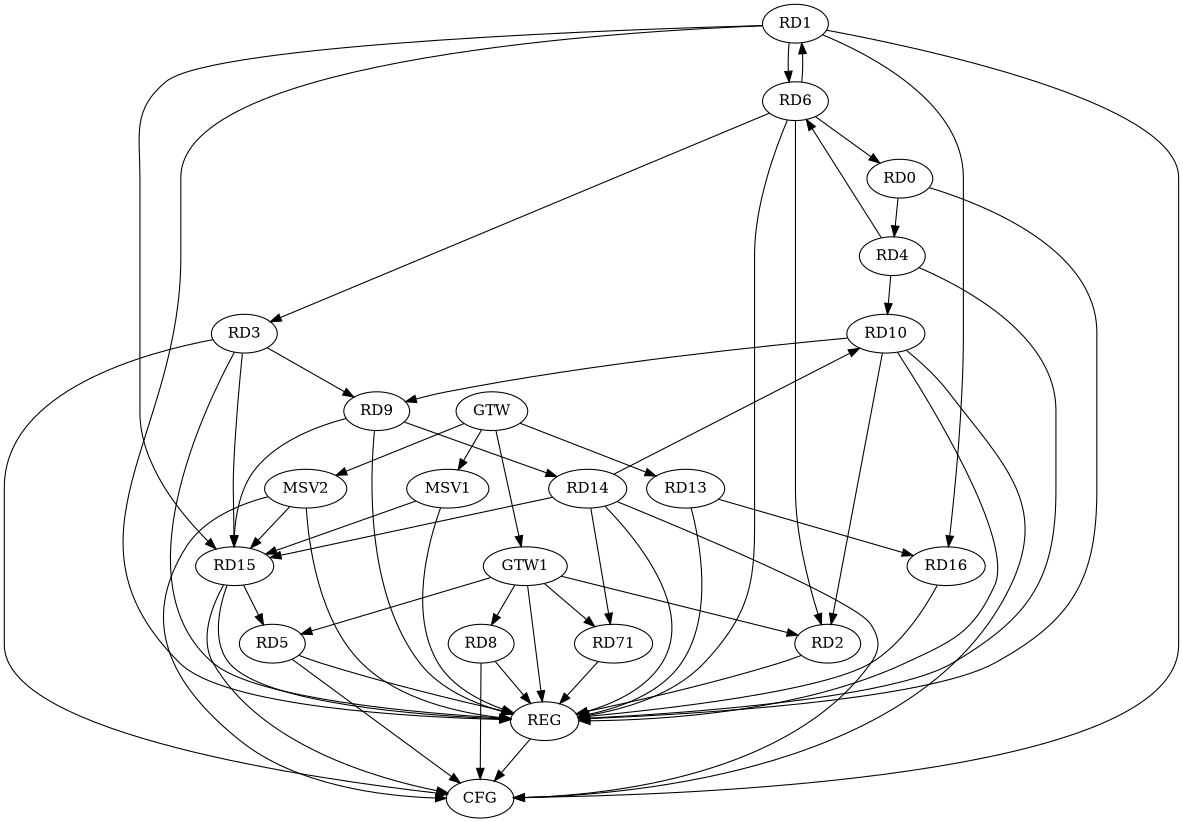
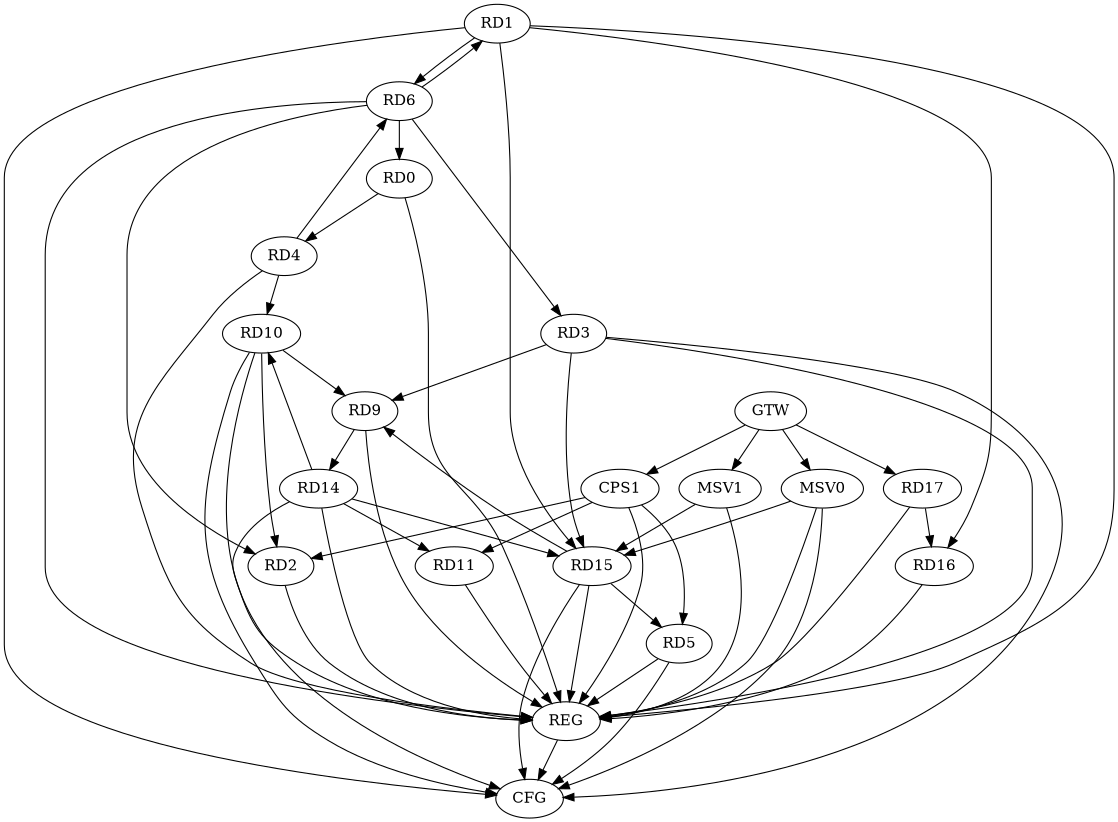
edge "RD9" -> "RD15": reversed
node "MSV2": label "MSV2" -> "MSV0"
node "RD13": label "RD13" -> "RD17"
node "GTW1": label "GTW1" -> "CPS1"
node "RD8": removed
node "RD71": label "RD71" -> "RD11"
